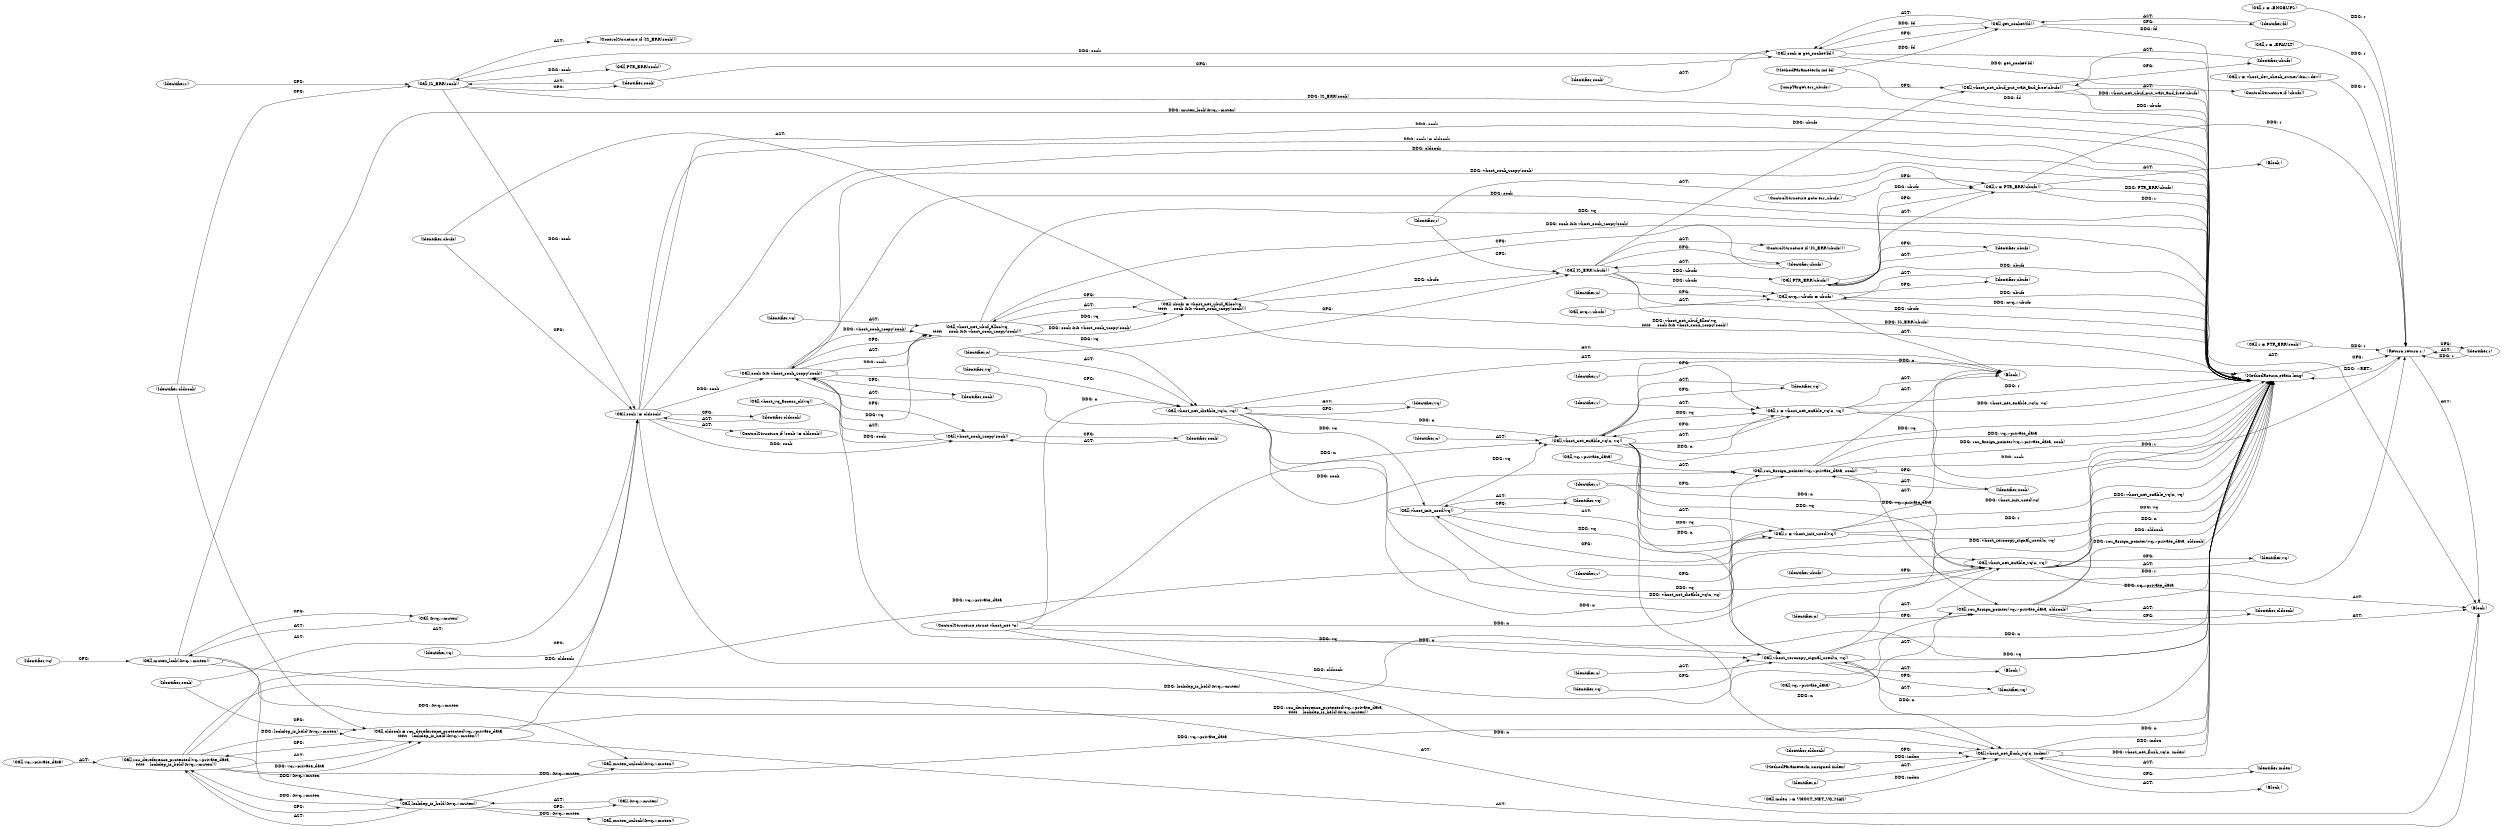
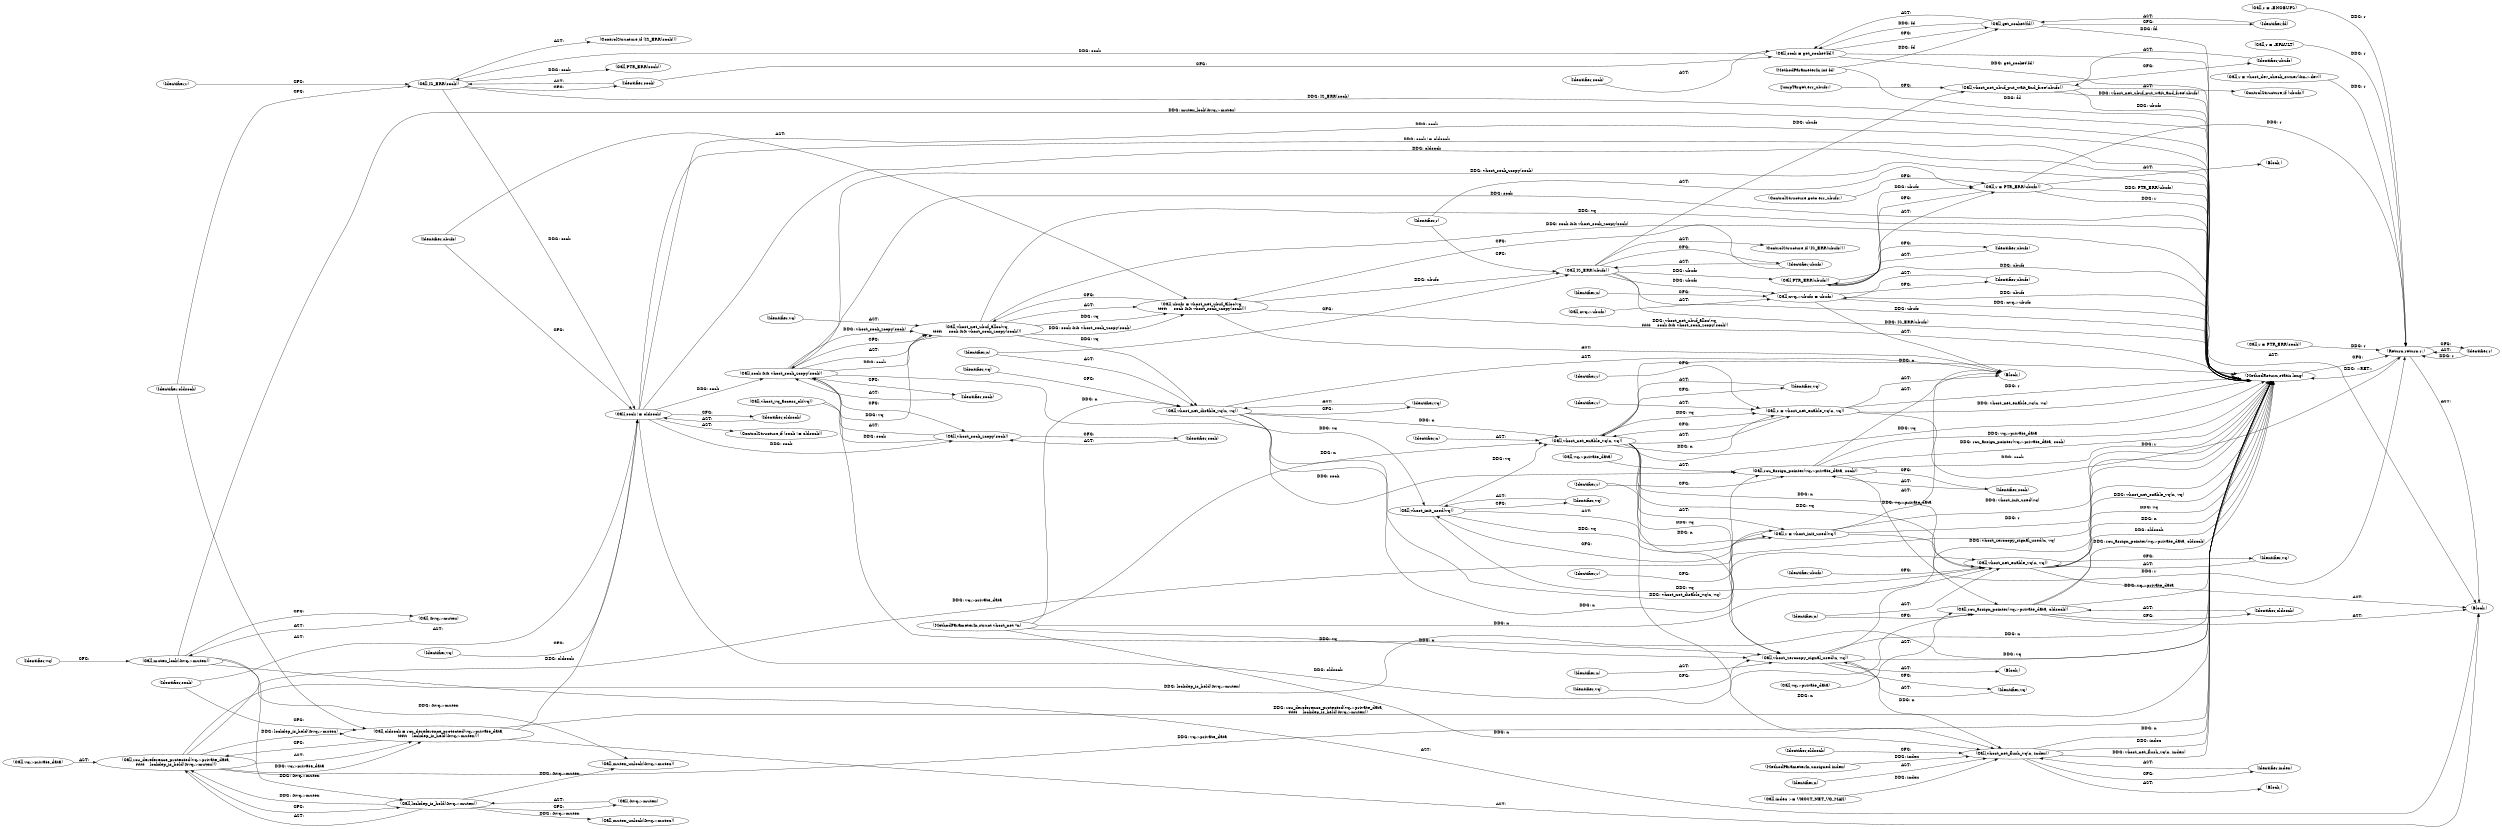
node "(ControlStructure,struct vhost_net *n)": label "(ControlStructure,struct vhost_net *n)" -> "(MethodParameterIn,struct vhost_net *n)"
